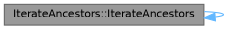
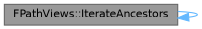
node "IterateAncestors::IterateAncestors": label "IterateAncestors::IterateAncestors" -> "FPathViews::IterateAncestors"
